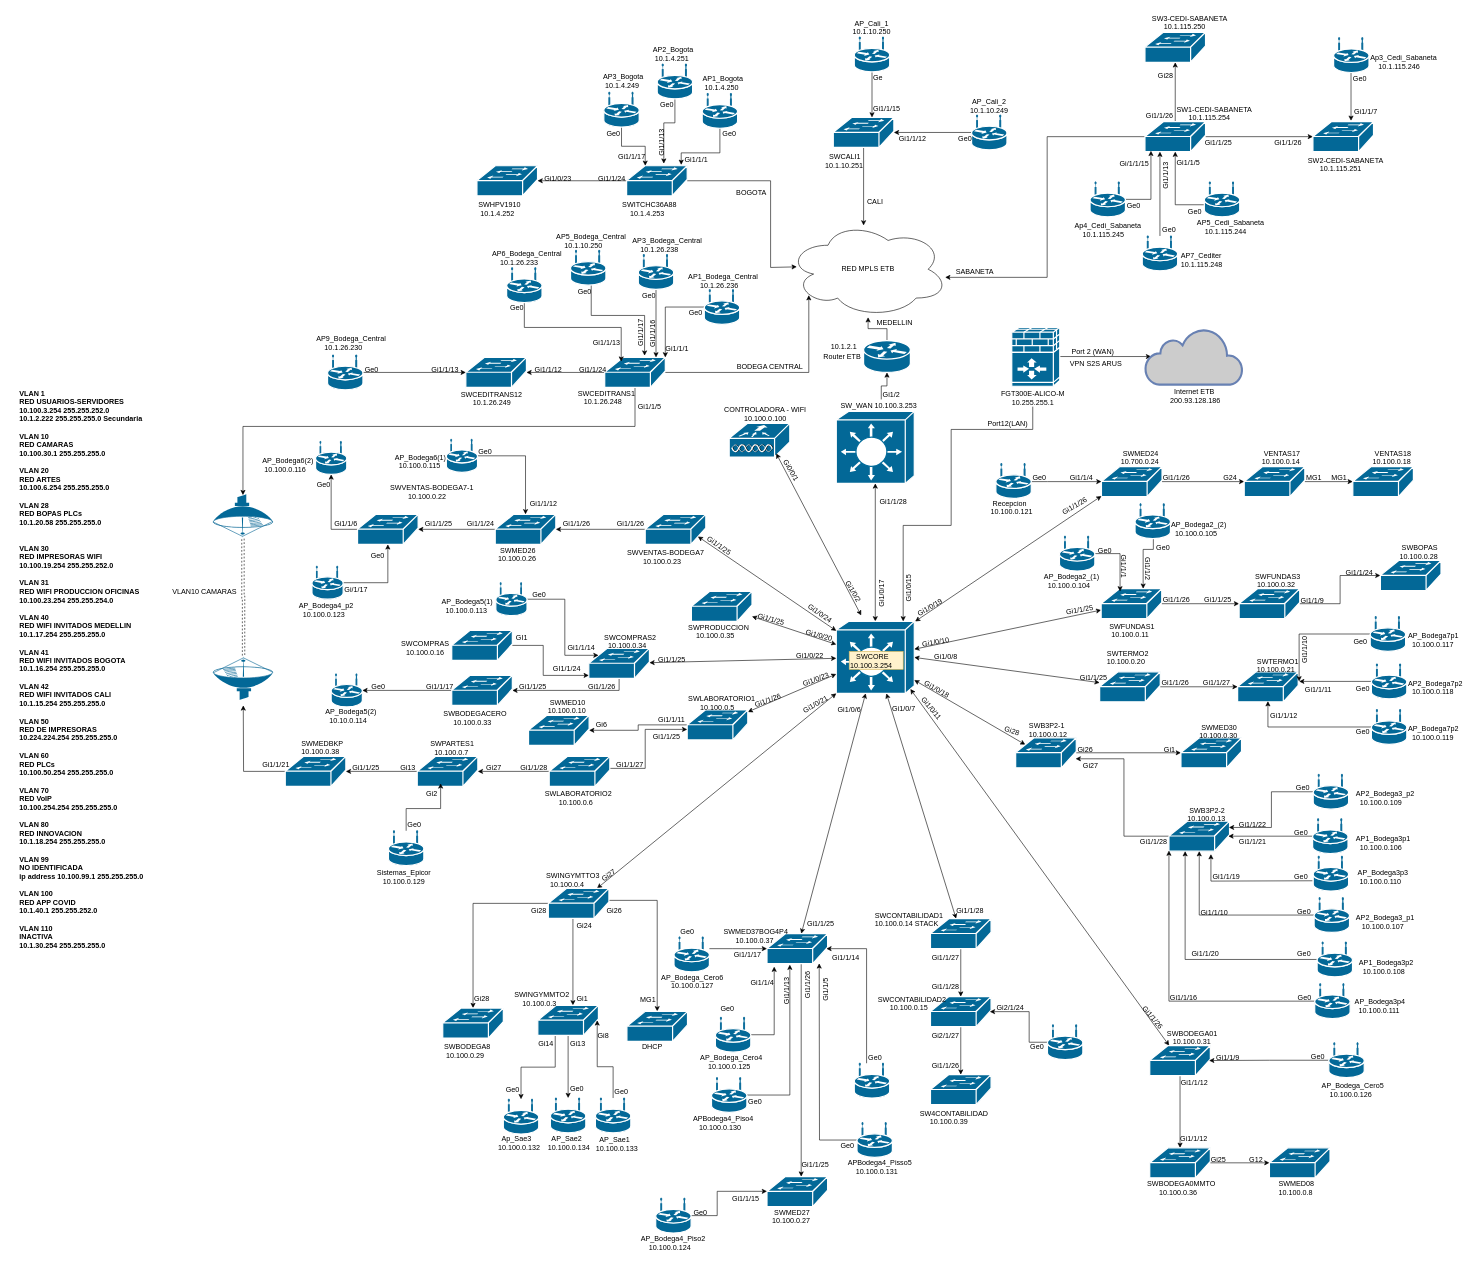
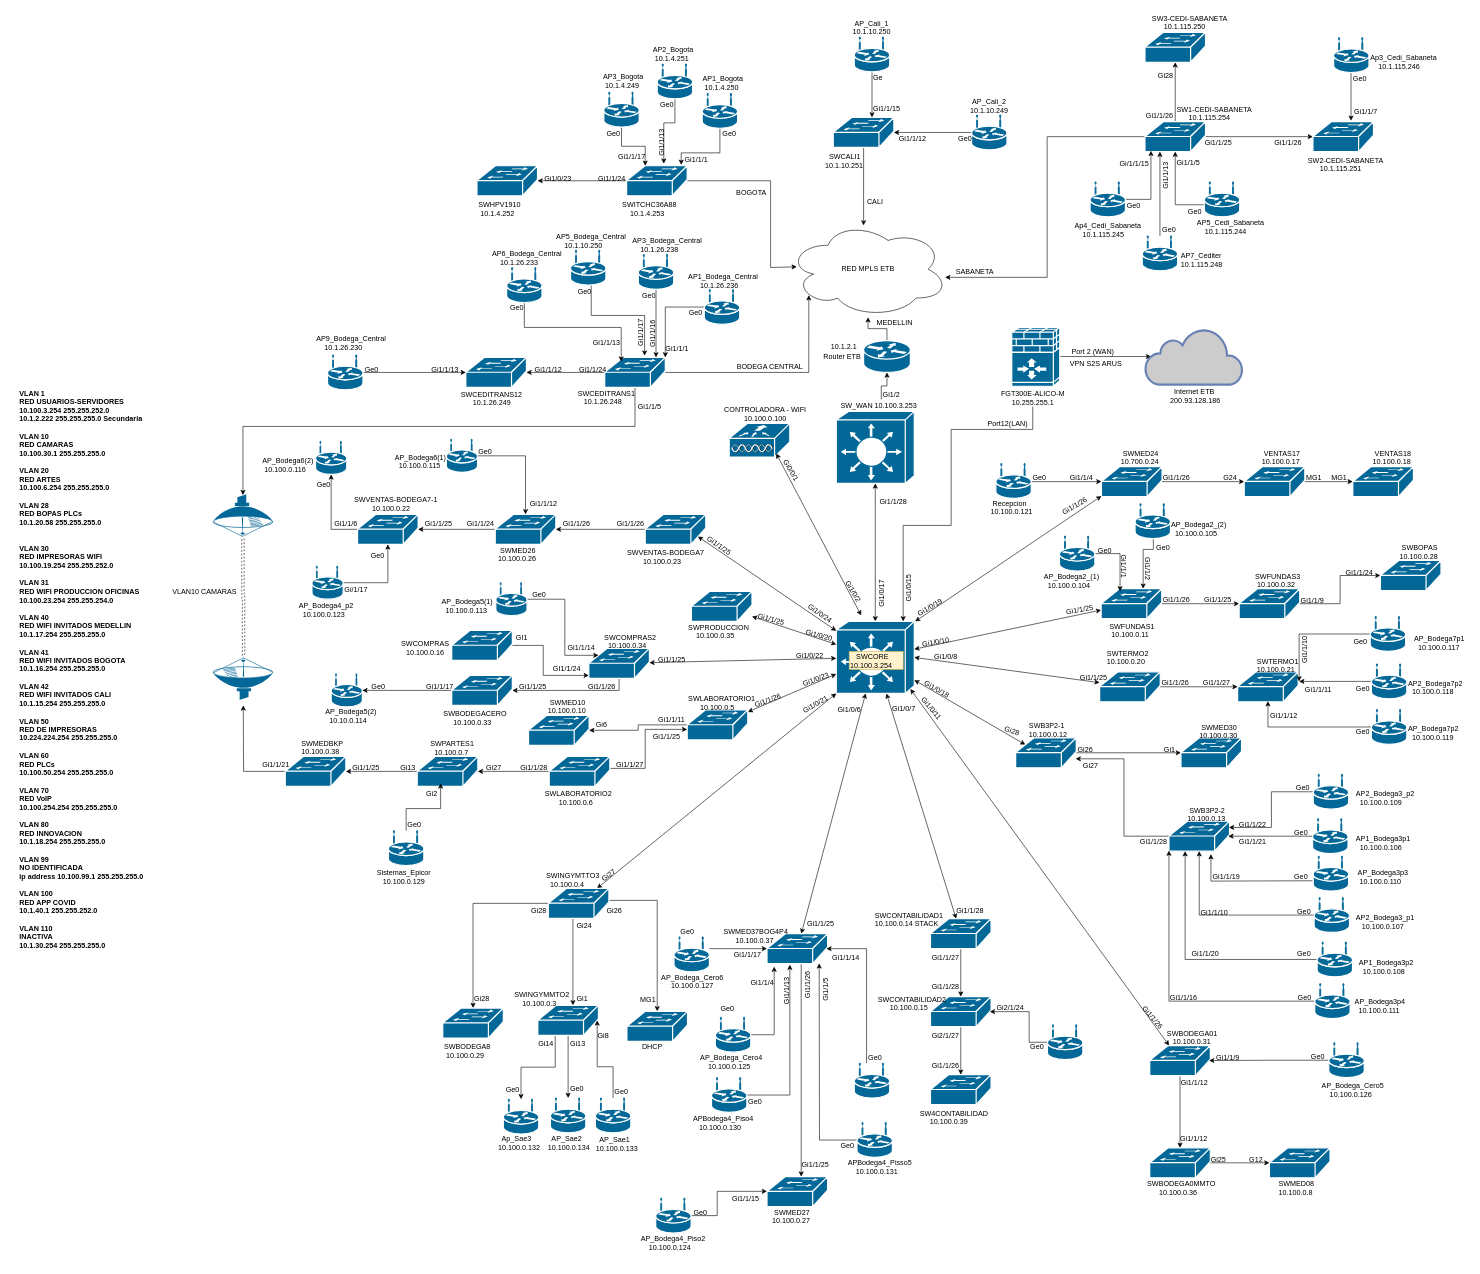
node "VENTAS17 10.100.0.14": label "VENTAS17 10.100.0.14" -> "VENTAS17 10.100.0.17"
node "SWVENTAS-BODEGA7-1 10.100.0.22": moved (434, 491) -> (398, 503)
node "AP_Bodega7p1 10.100.0.117": moved (1437, 639) -> (1443, 642)
